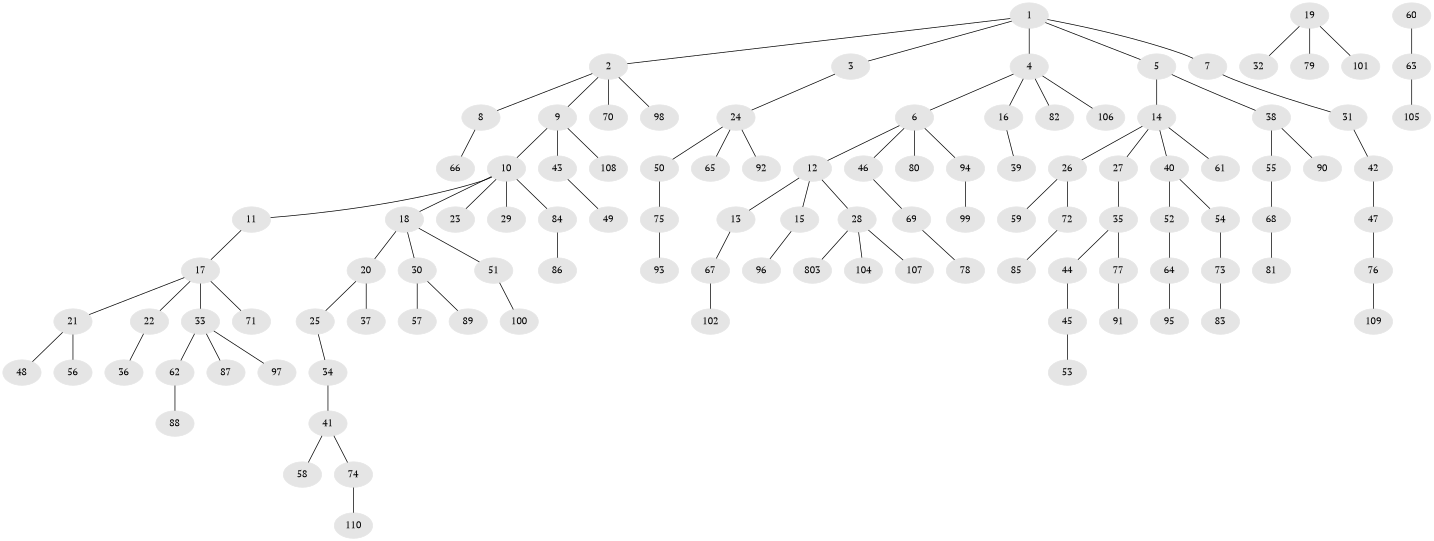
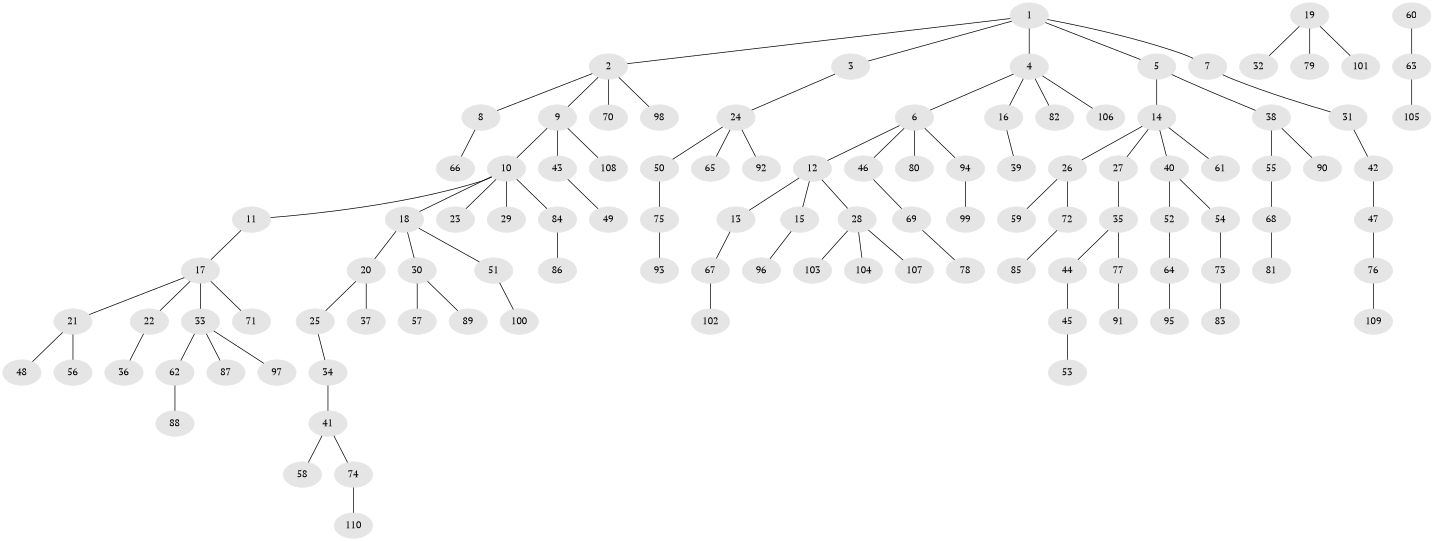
node "803": label "803" -> "103"
